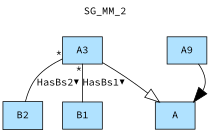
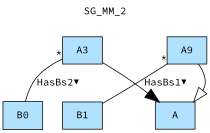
edge "A3" -> "A": arrowhead onormal -> normal
edge "A9" -> "A": arrowhead normal -> onormal
edge "A3" -- "B1": now "A9" -- "B1"
node "B2": label "B2" -> "B0"
